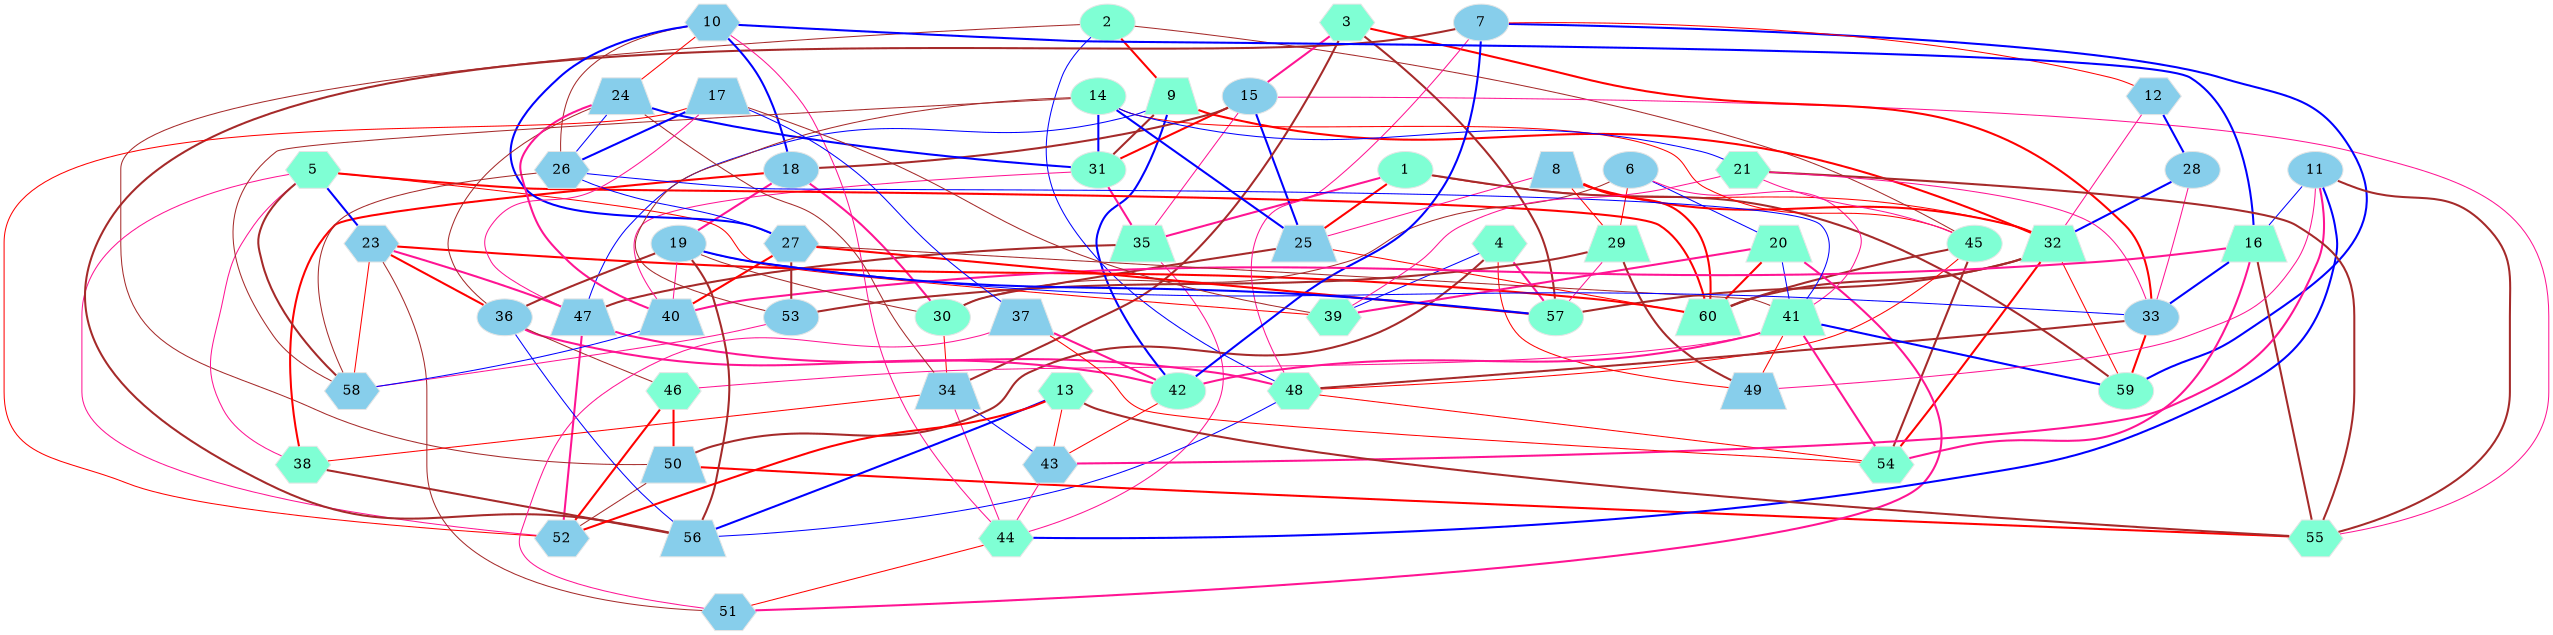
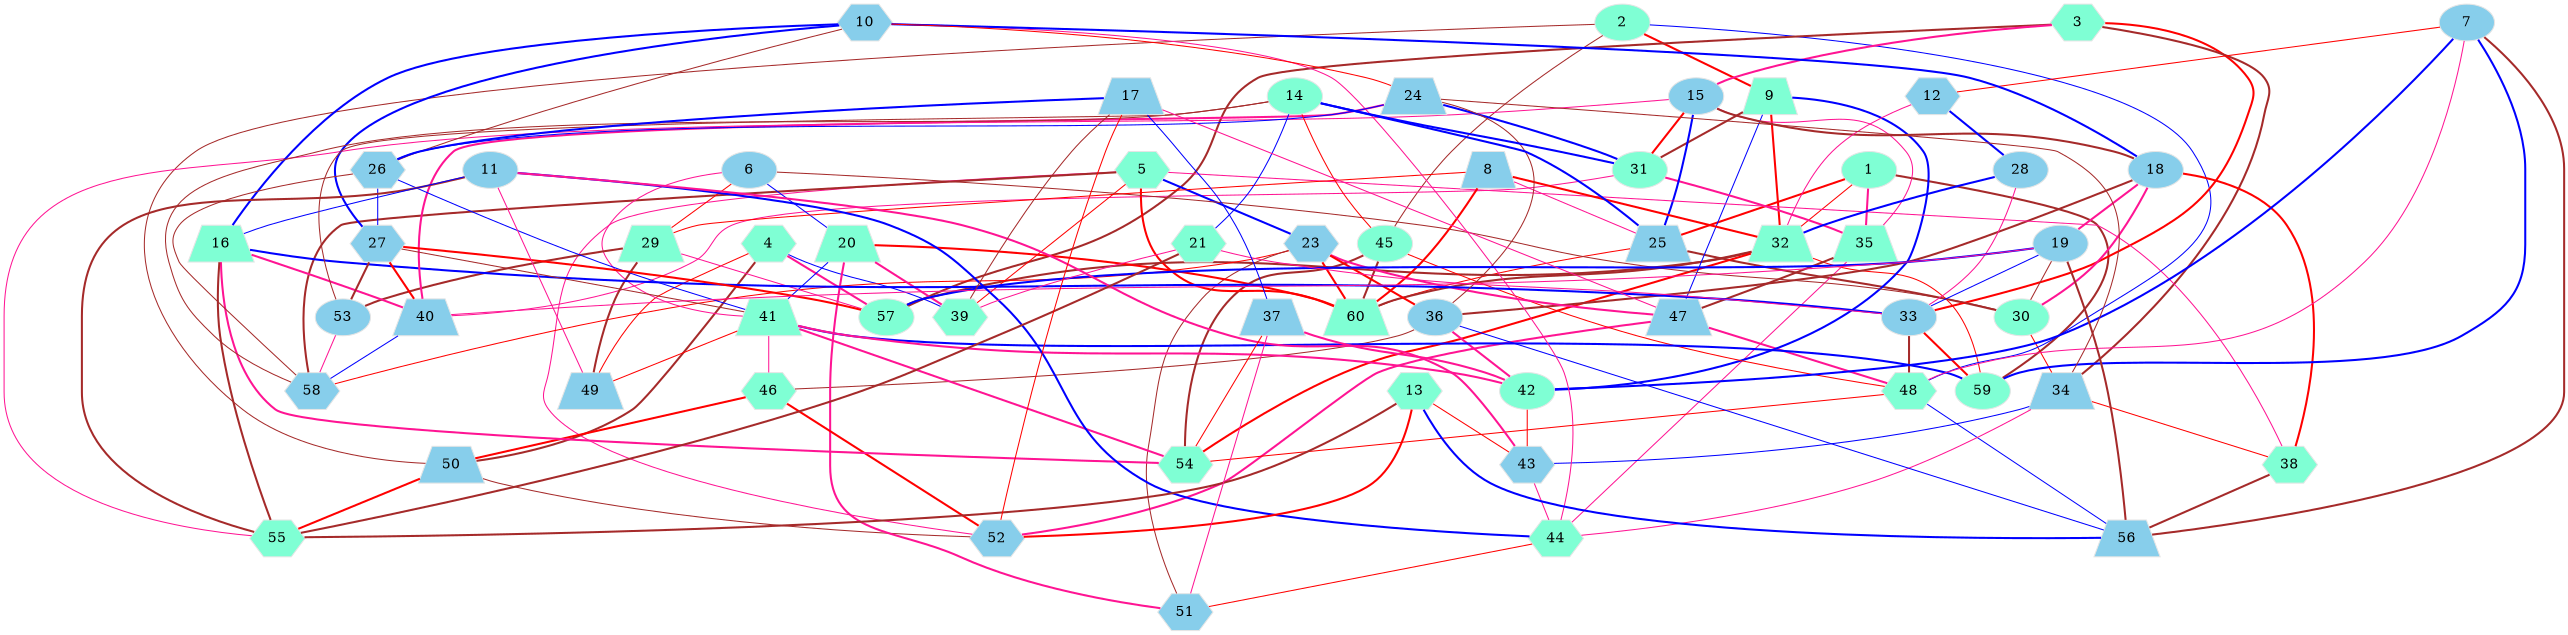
edge "21" -- "45": removed
edge "19" -- "36": now "18" -- "36"
